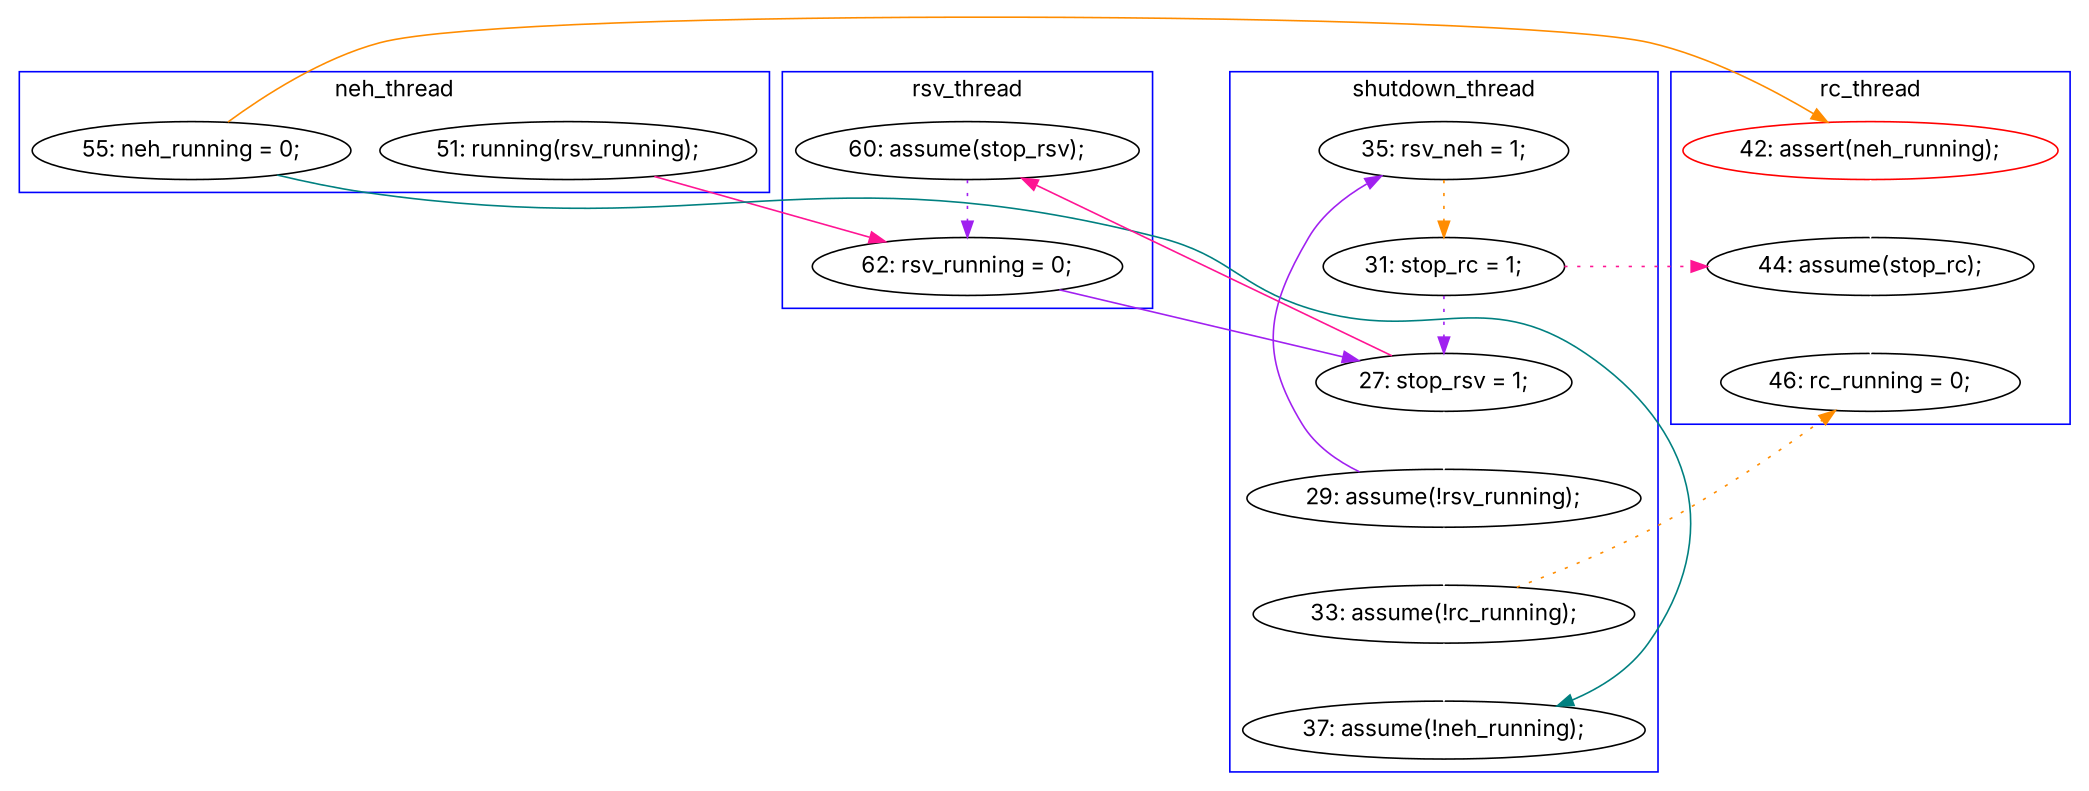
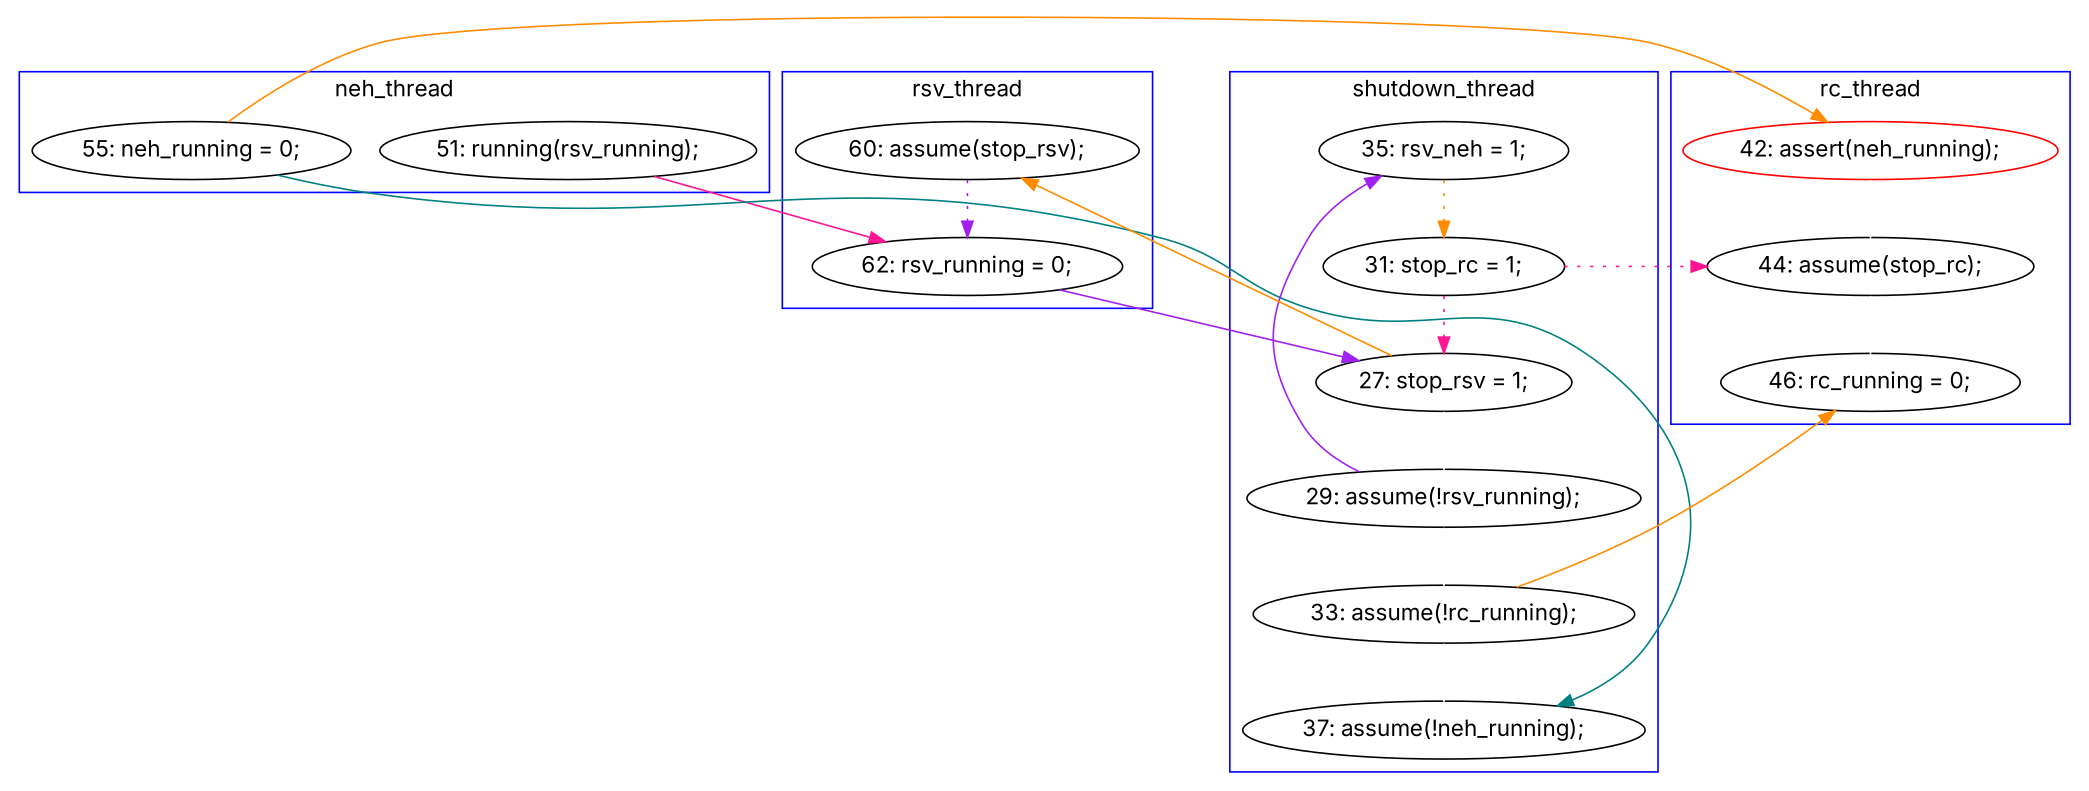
edge "27: stop_rsv = 1;" -> "60: assume(stop_rsv);": color deeppink -> darkorange
edge "31: stop_rc = 1;" -> "27: stop_rsv = 1;": color purple -> deeppink
edge "33: assume(!rc_running);" -> "46: rc_running = 0;": style dotted -> solid
